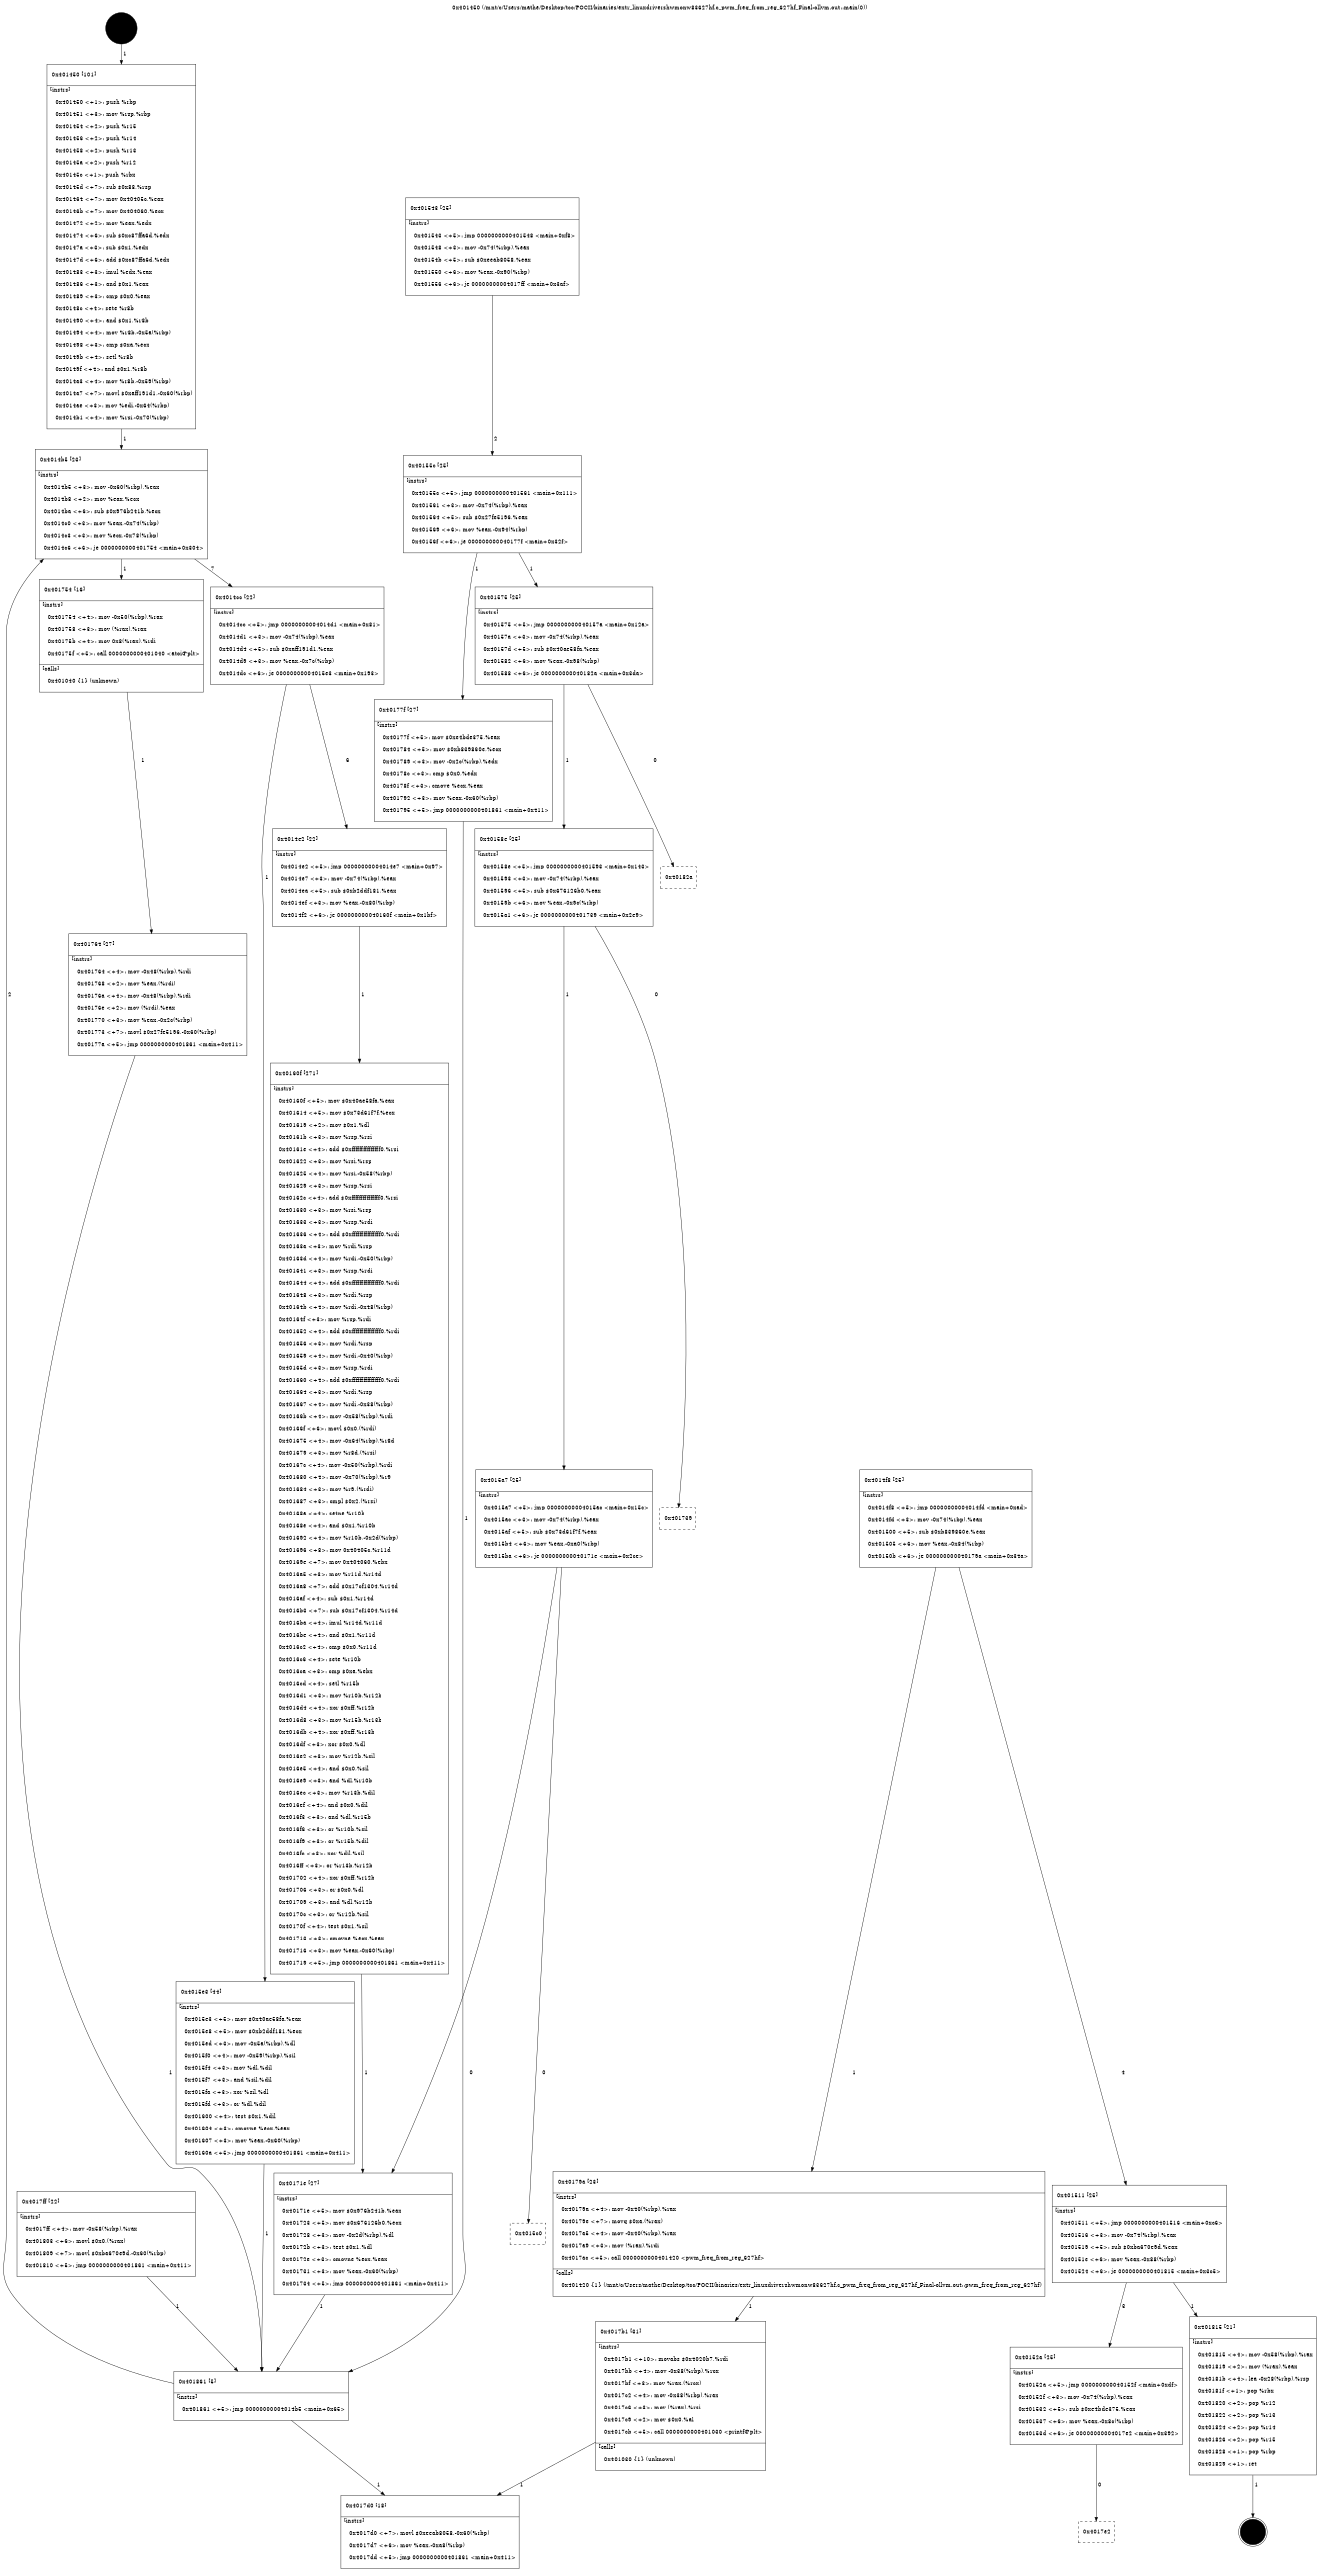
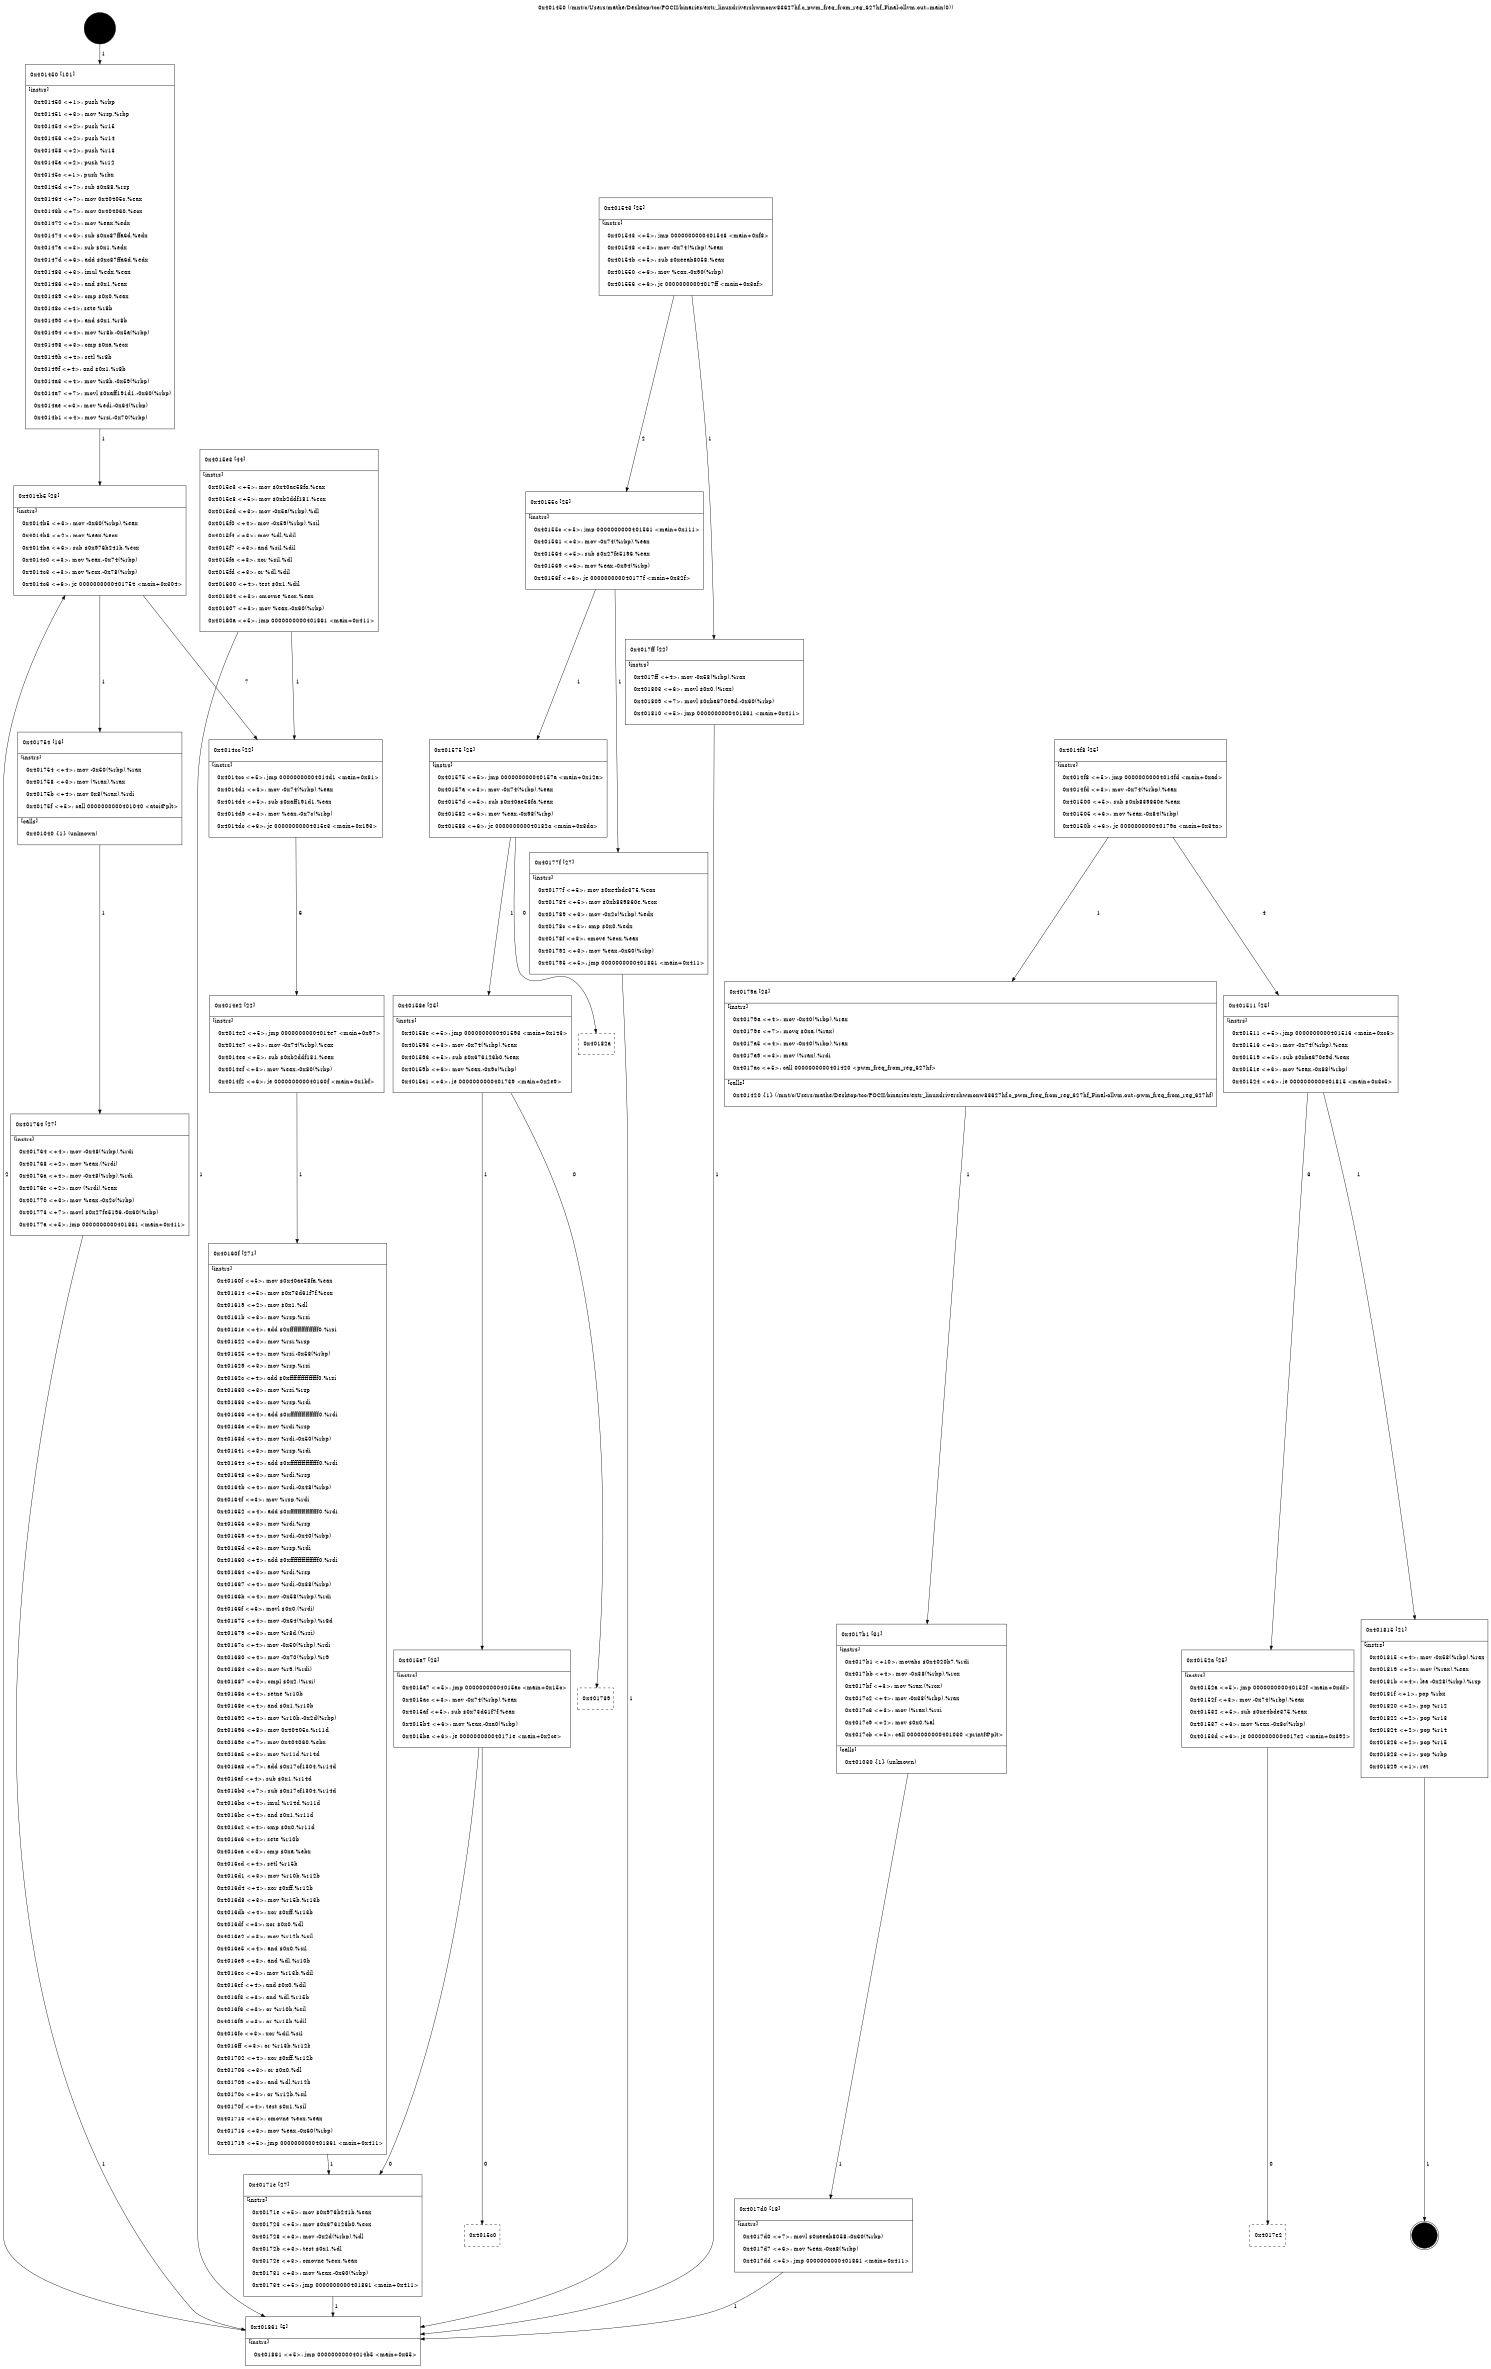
edge "0x401543 [25]" -> "0x4017ff [22]": added, label "1"
edge "0x4014cc [22]" -> "0x4015e3 [44]": reversed
edge "0x401861 [5]" -> "0x4017d0 [18]": reversed
